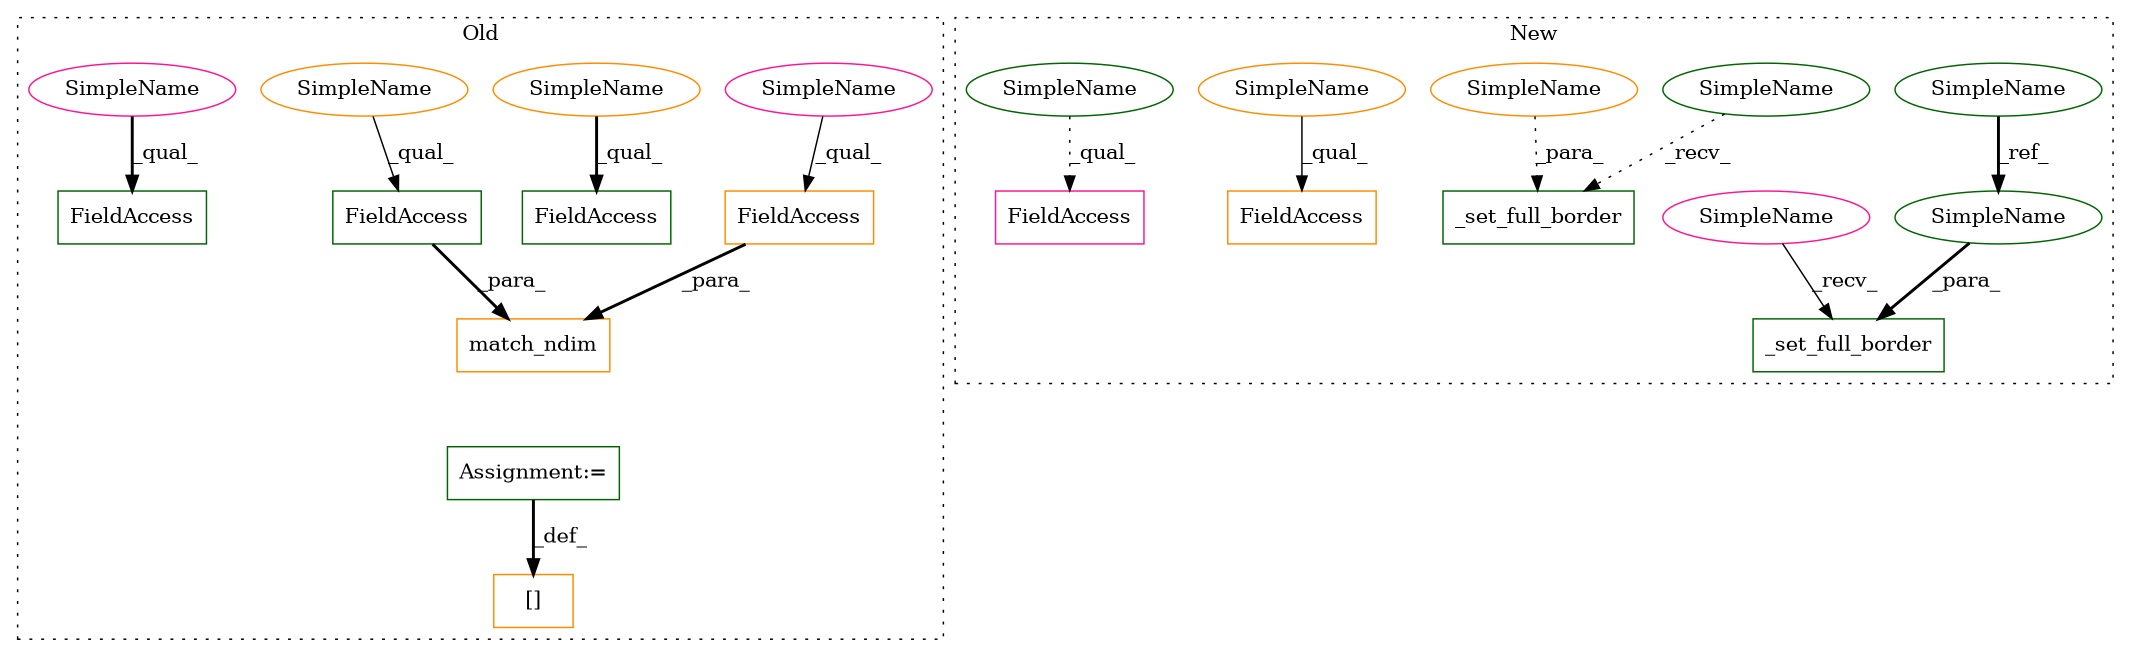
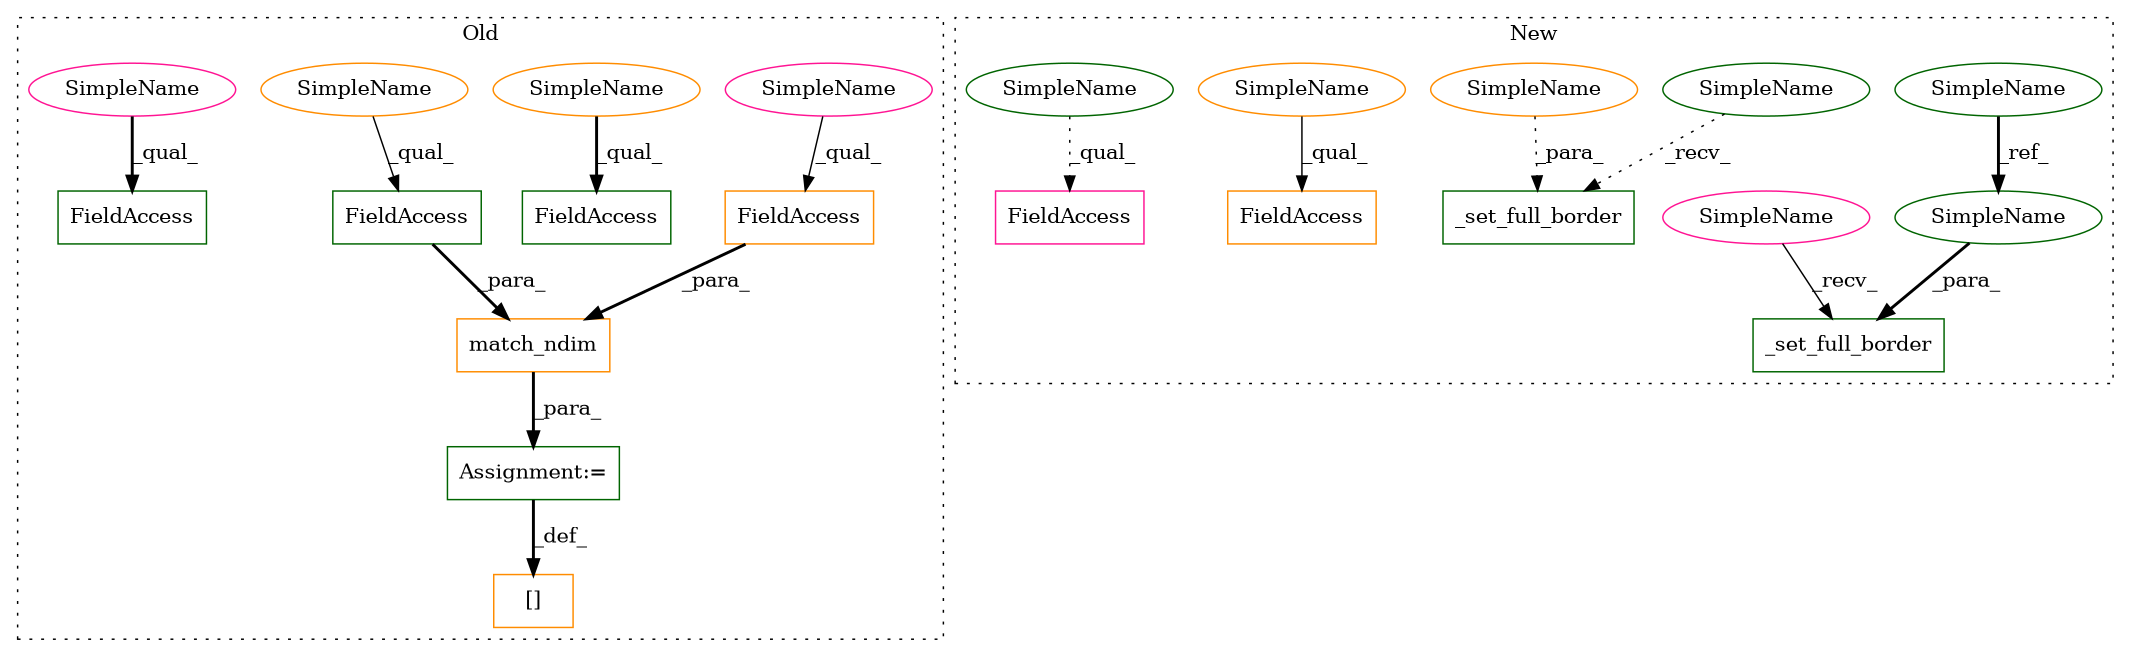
edge "match_ndim" -> "Assignment:=": added, label "_para_"
